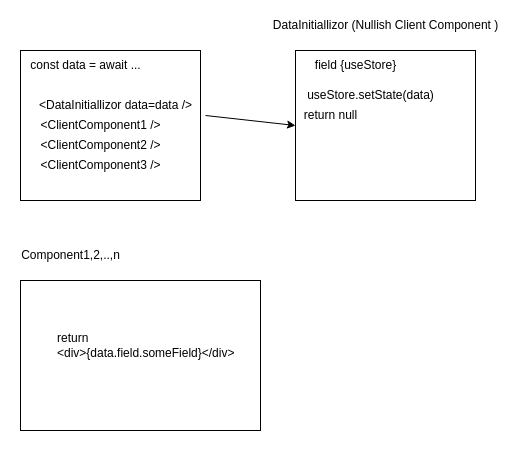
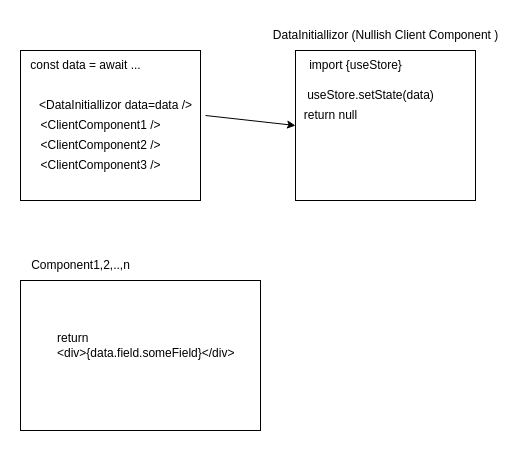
node "DataInitiallizor (Nullish Client Component )": moved (386, 26) -> (386, 36)
node "field {useStore}": label "field {useStore}" -> "import {useStore}"
node "Component1,2,..,n": moved (71, 256) -> (81, 266)
